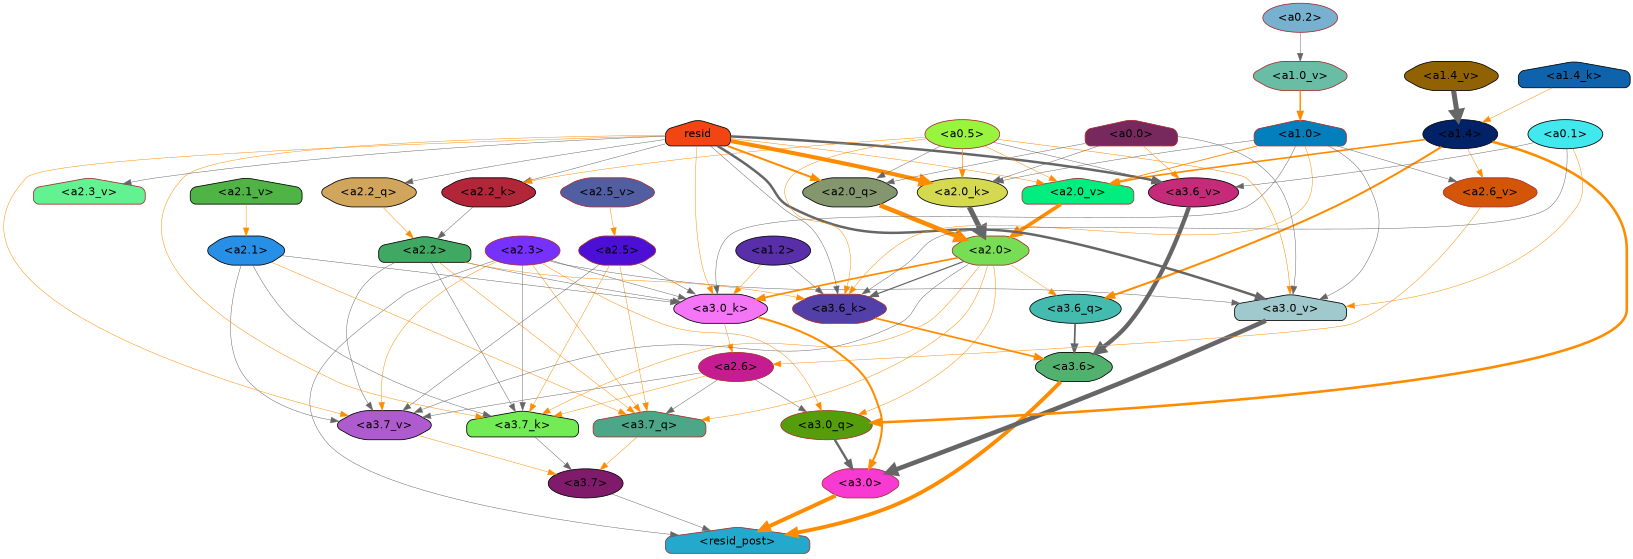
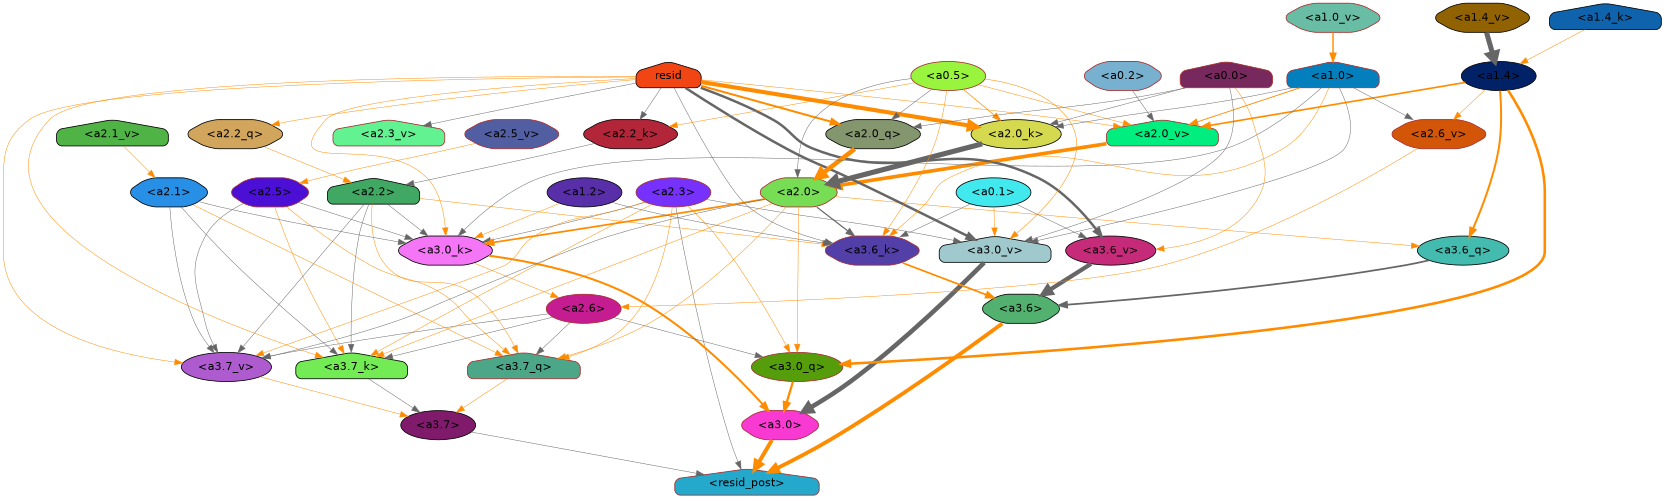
node "<a0.2>": shape ellipse -> hexagon
edge "<a0.2>" -> "<a1.0_v>": now "<a0.2>" -> "<a2.0_v>"
edge "resid" -> "<a2.2_q>": color gray40 -> darkorange
edge "<a0.5>" -> "<a3.6_v>": now "<a0.5>" -> "<a2.0>"
edge "<a2.3>" -> "<a3.7_k>": color gray40 -> darkorange
edge "<a2.6>" -> "<a3.7_k>": color darkorange -> gray40
node "<a3.7_v>": shape hexagon -> ellipse
edge "<a3.0_q>" -> "<a3.0>": color gray40 -> darkorange
